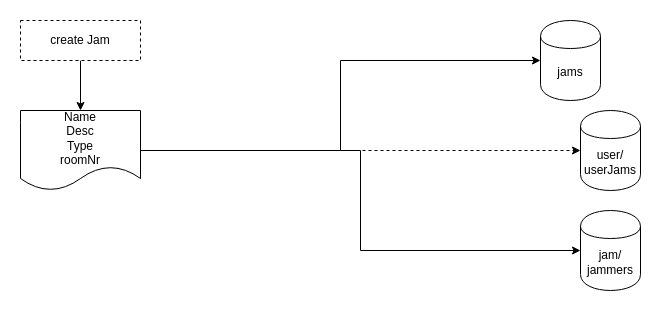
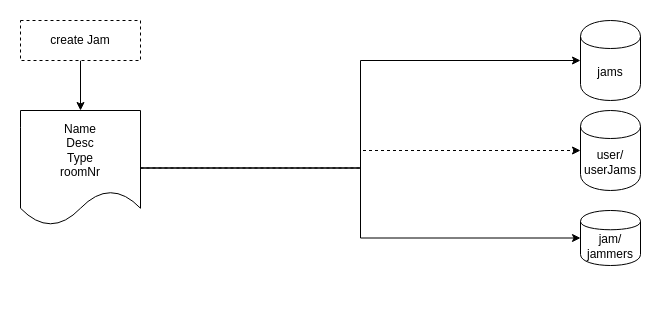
node "jams": moved (571, 61) -> (611, 61)
node "Name Desc Type roomNr": size 120x80 -> 120x115
node "jam/ jammers": size 60x80 -> 60x55
